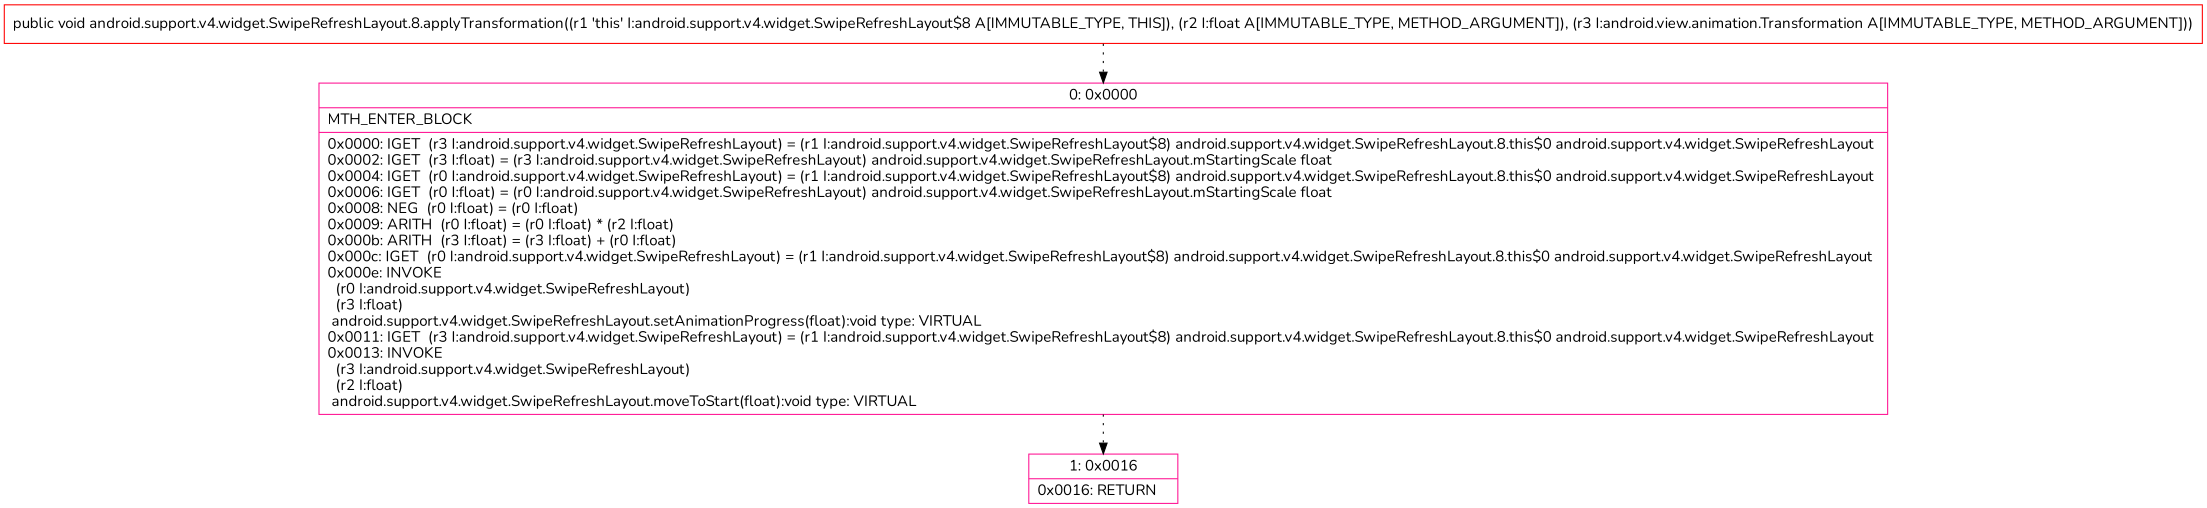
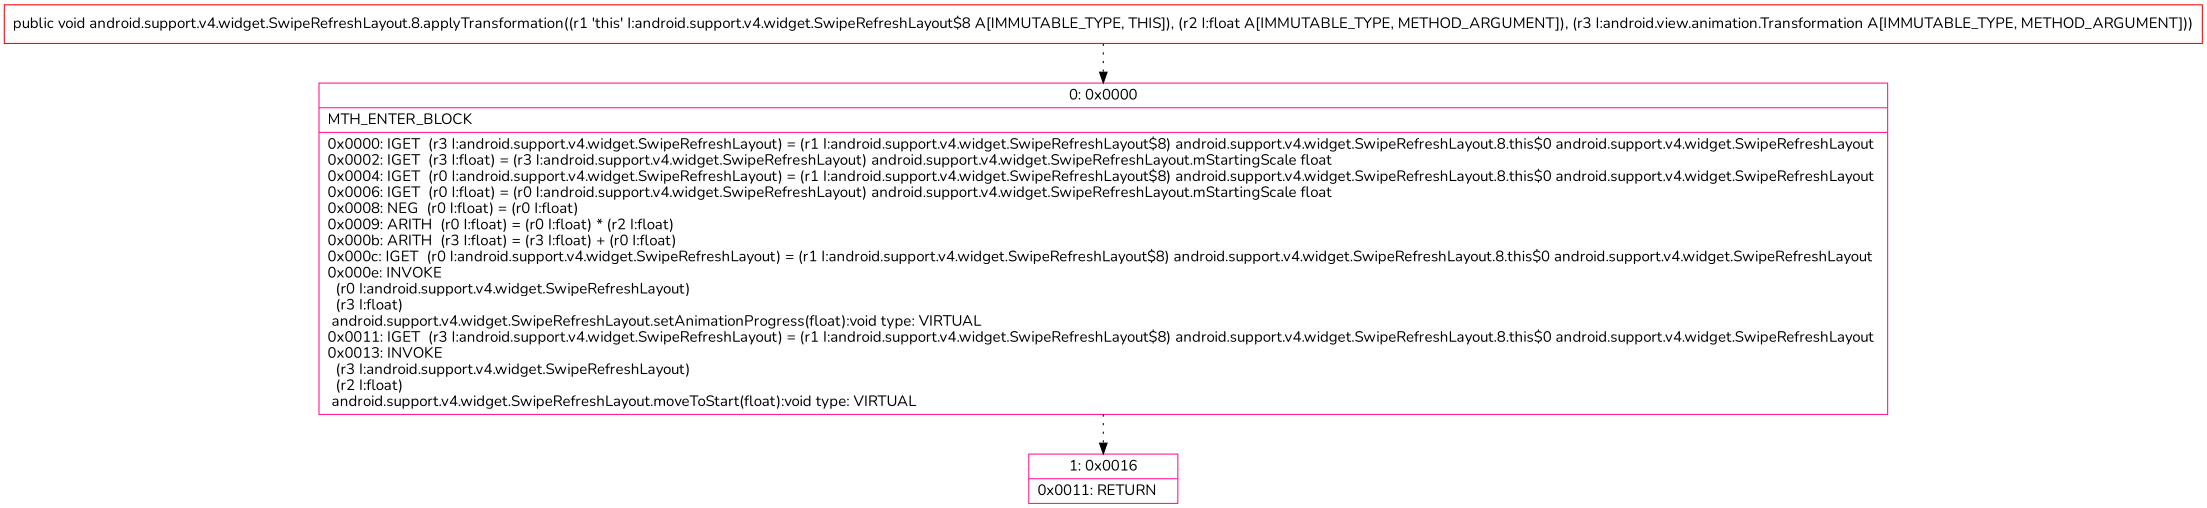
node "1: 0x0016": text "0x0016: RETURN" -> "0x0011: RETURN"
